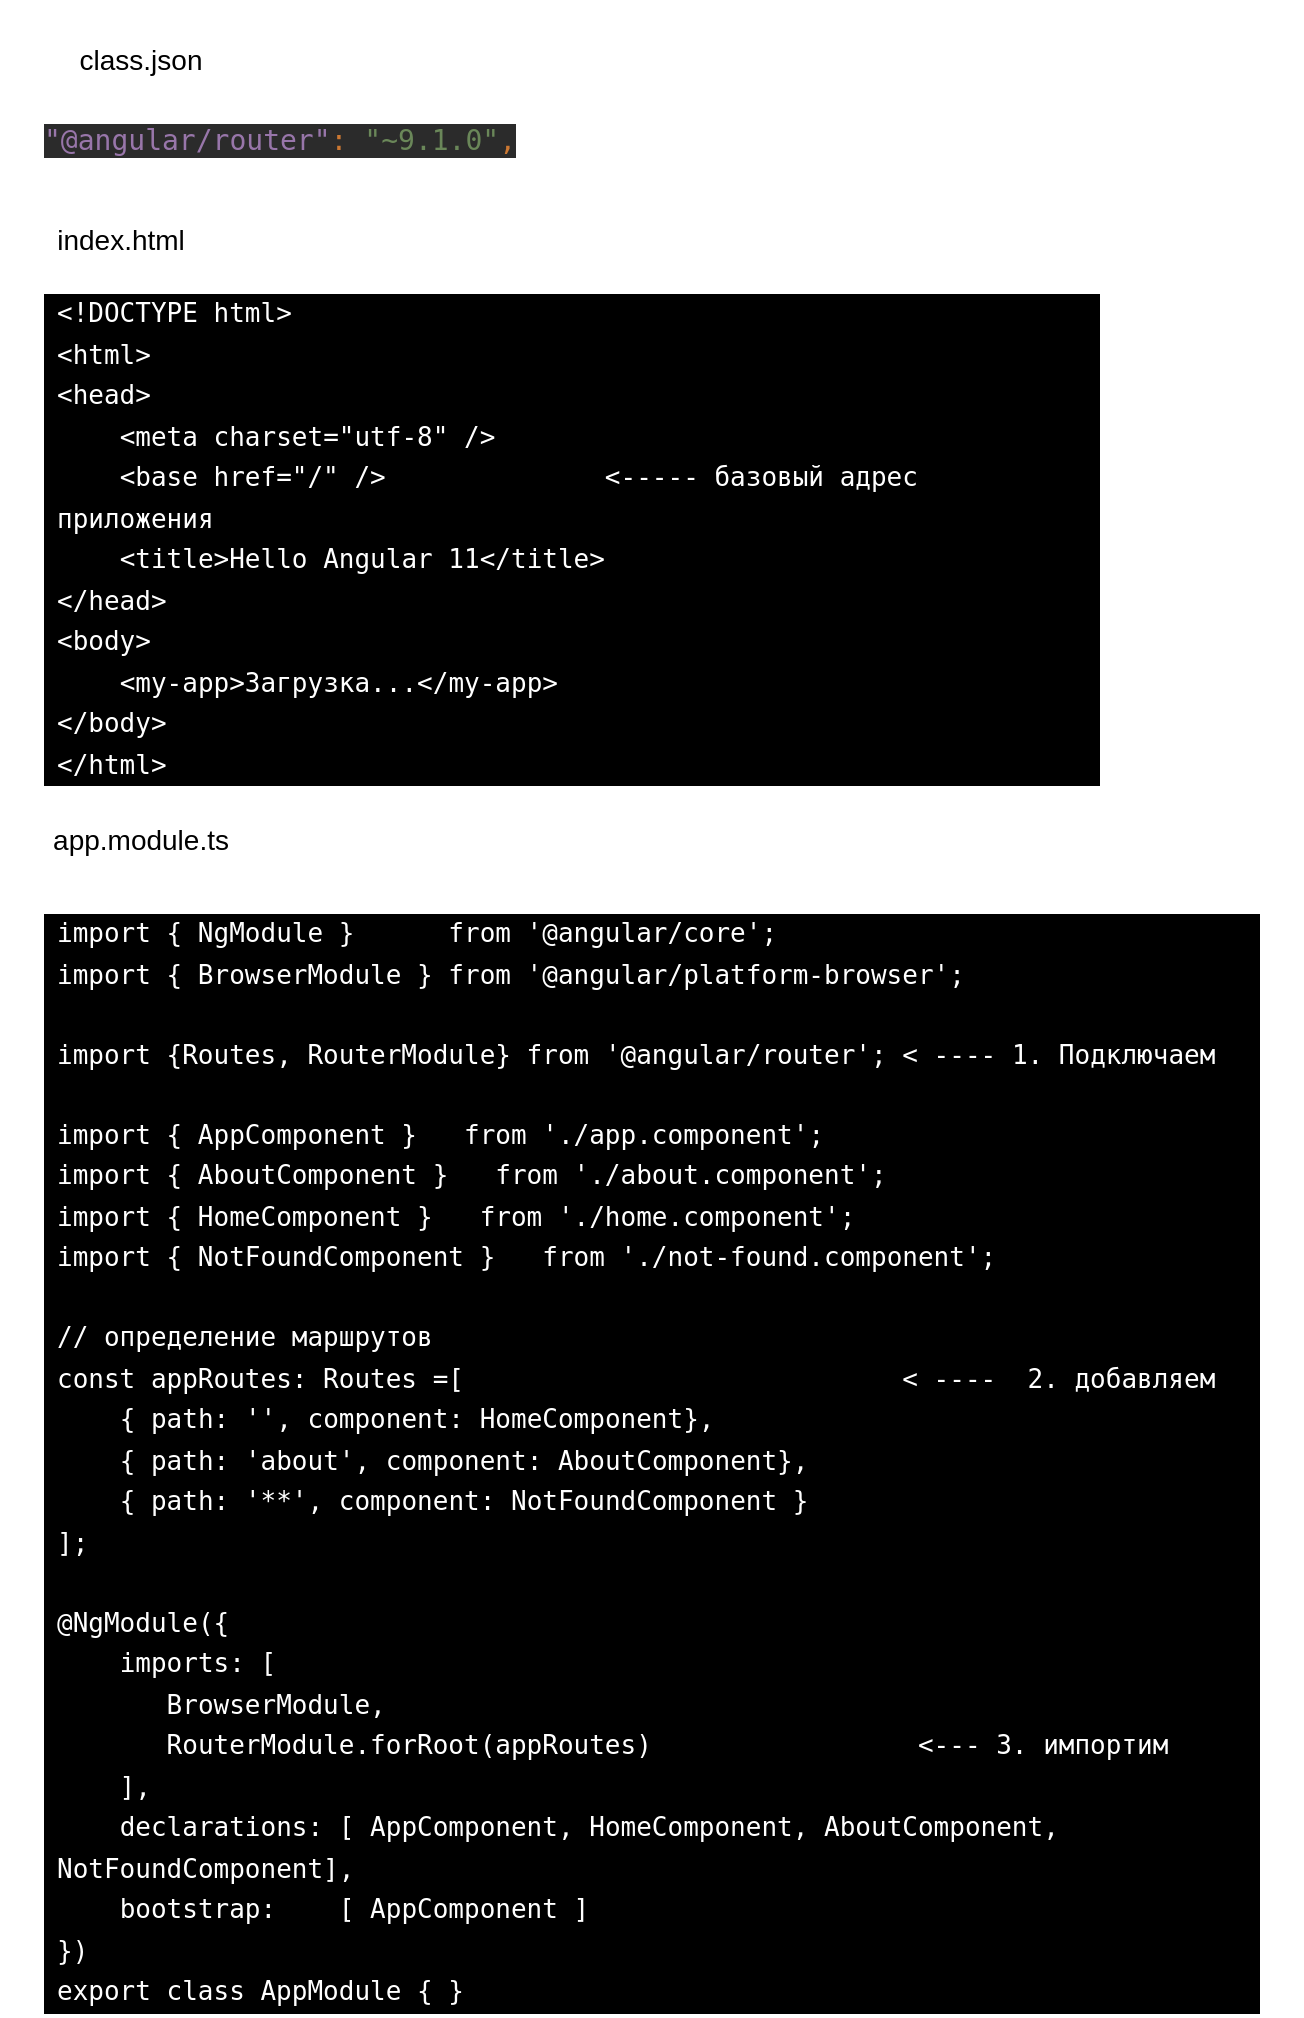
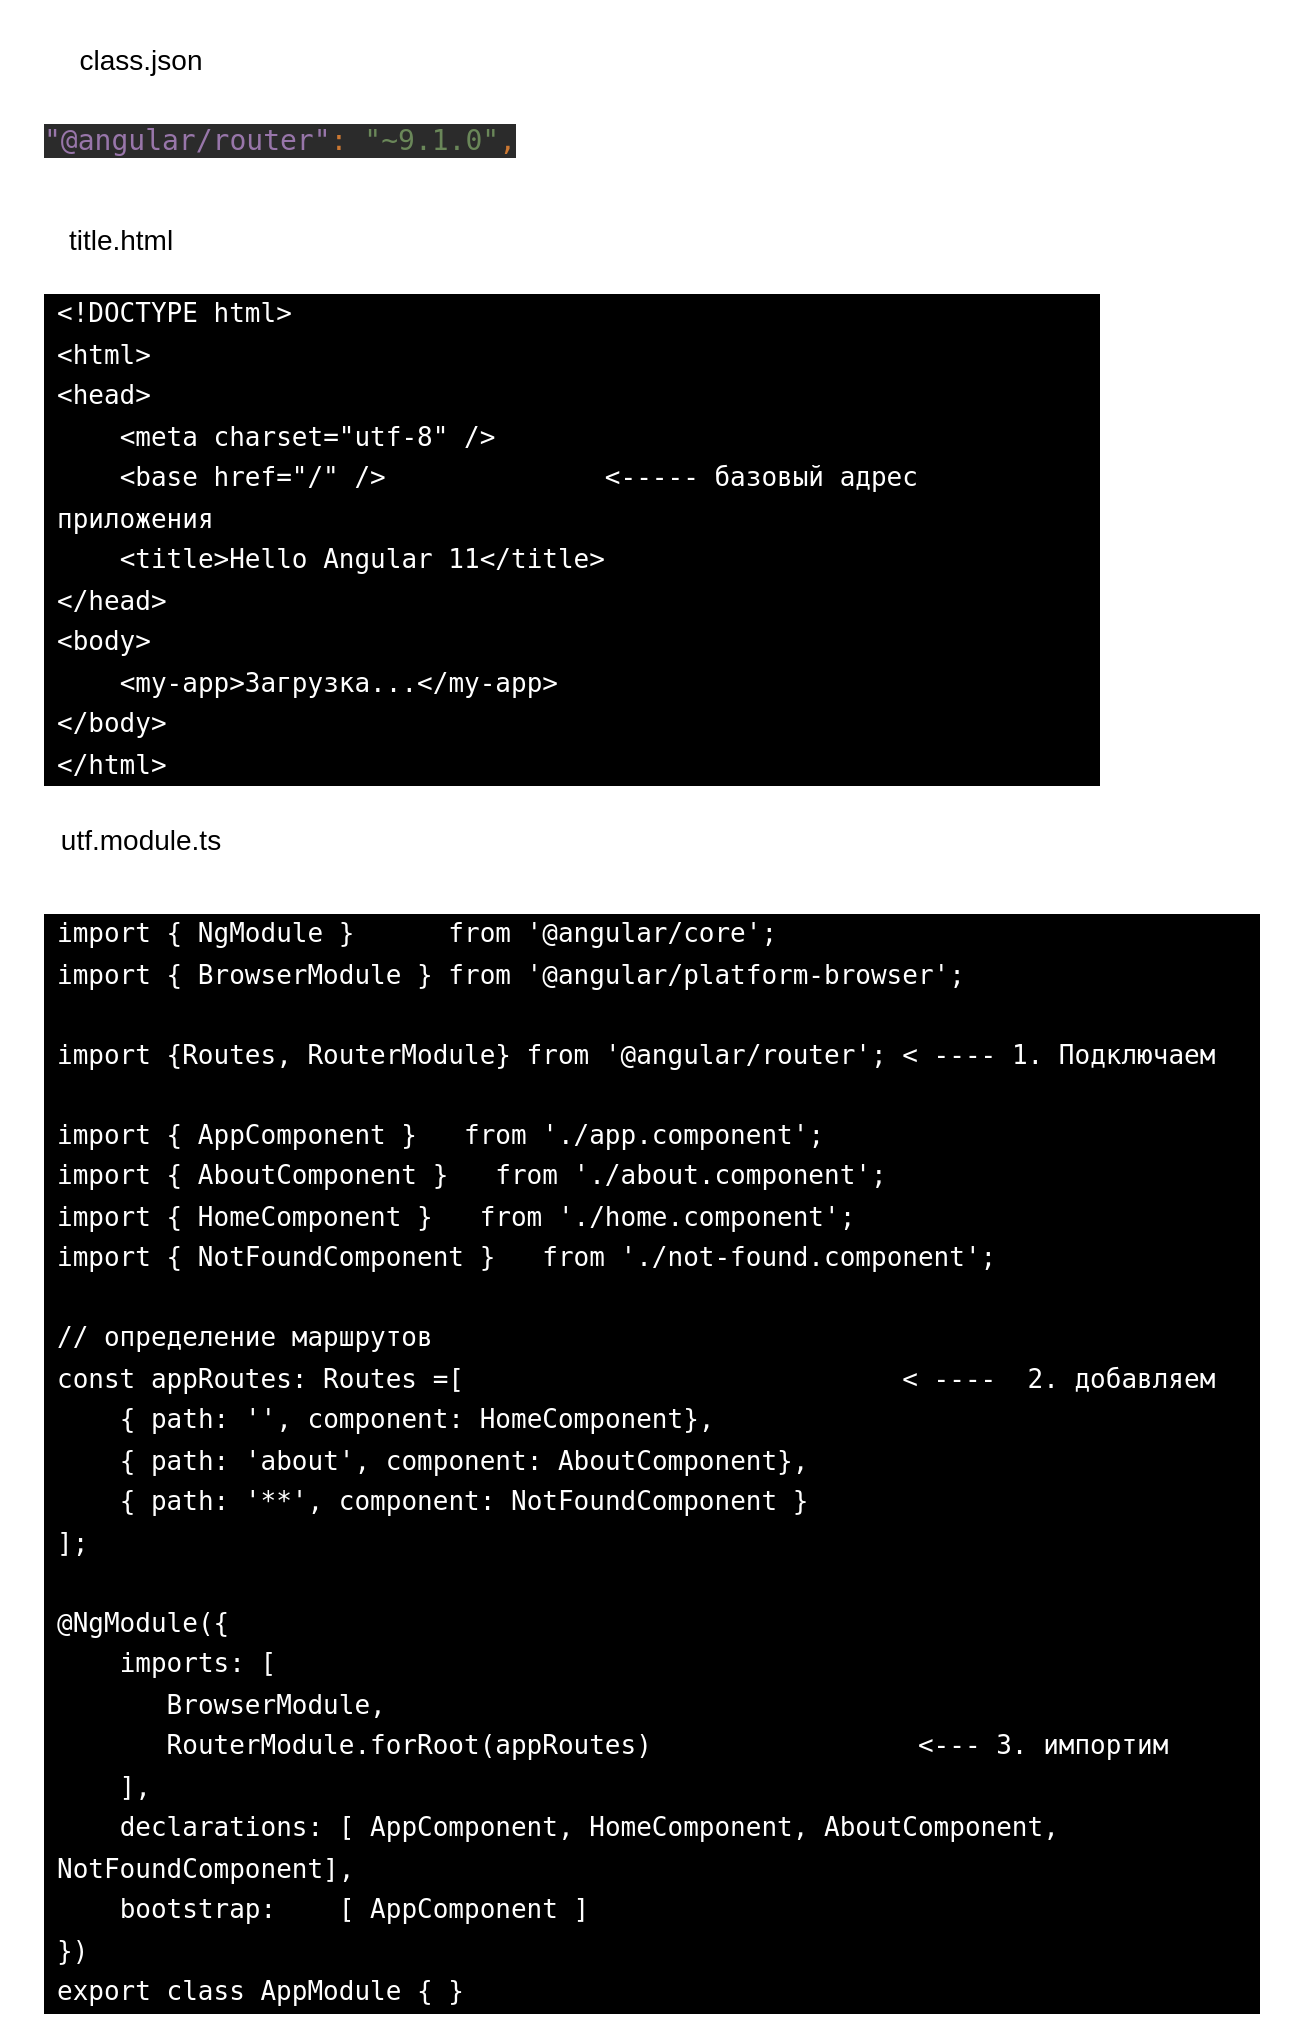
node "index.html": label "index.html" -> "title.html"
node "app.module.ts": label "app.module.ts" -> "utf.module.ts"
